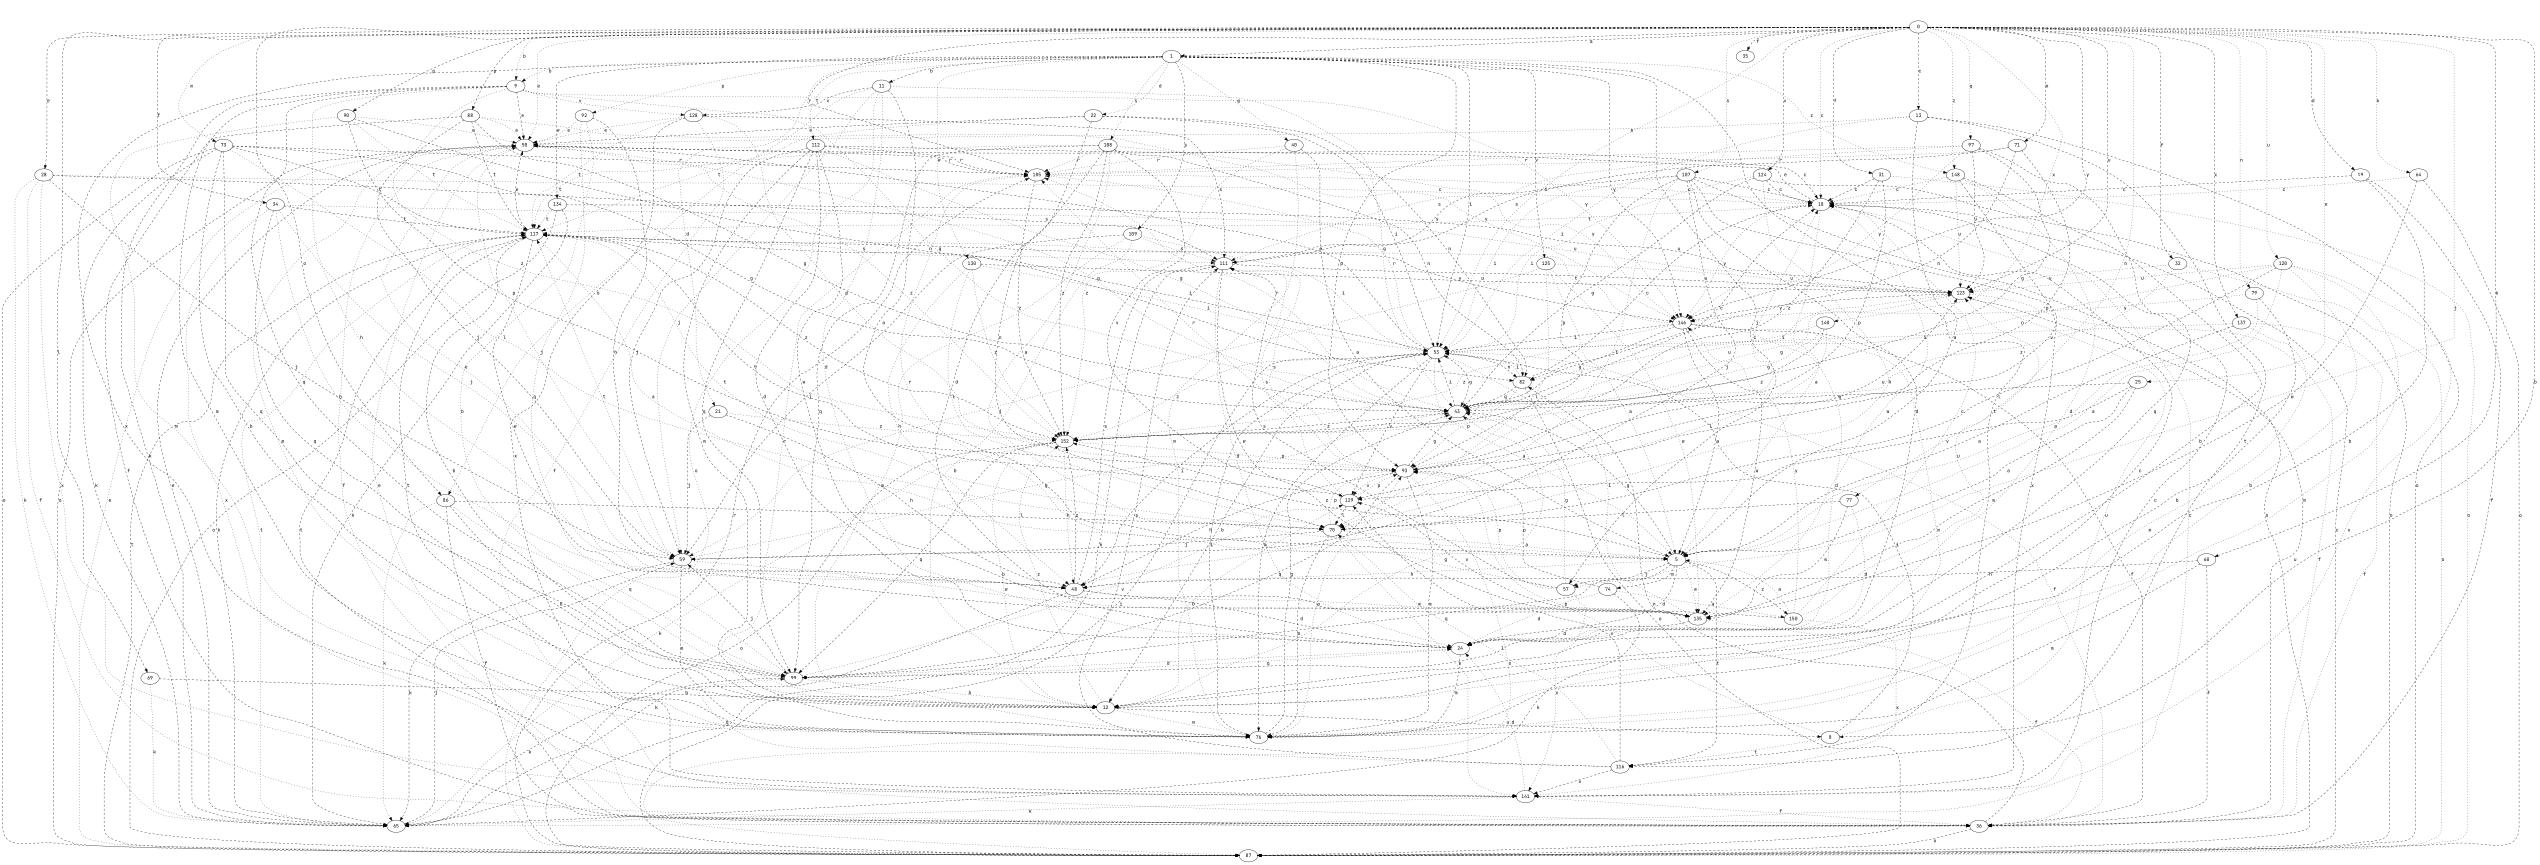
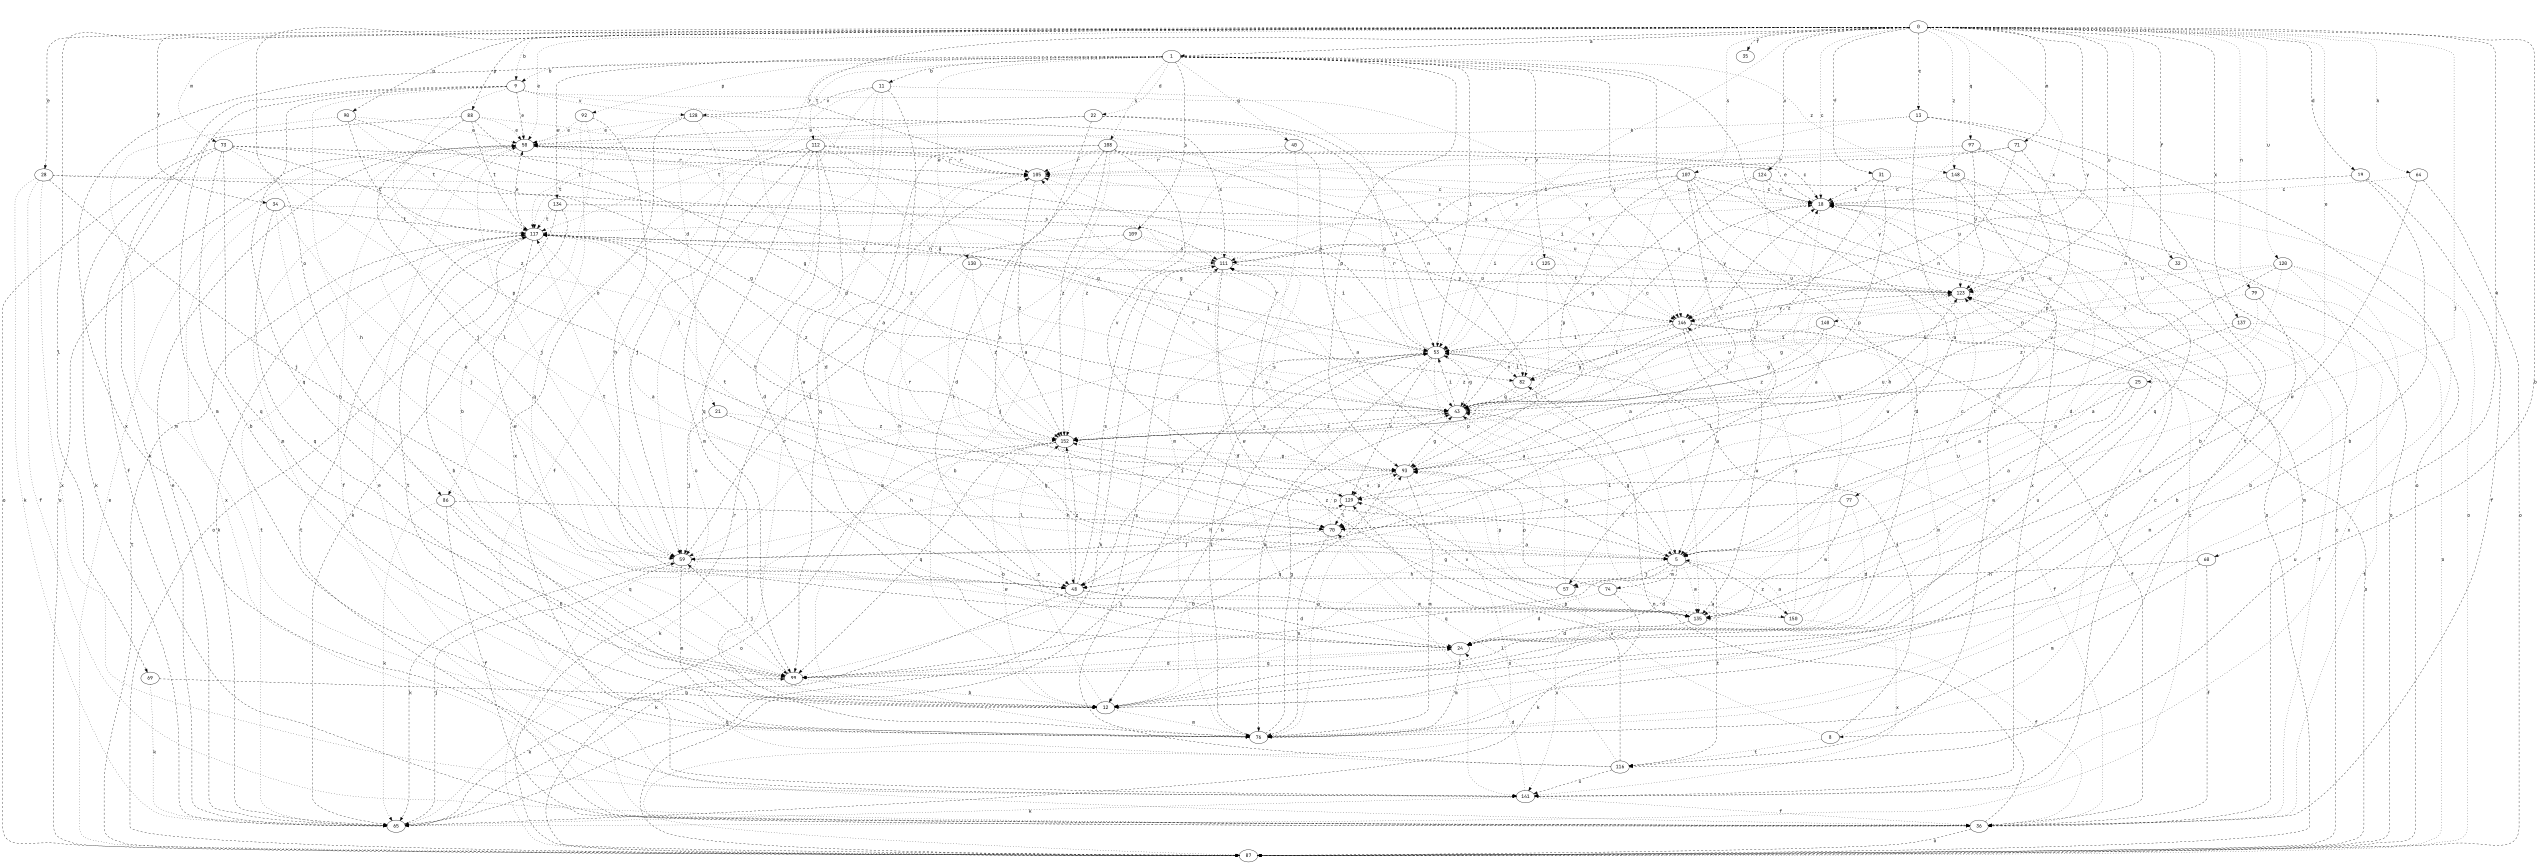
edge "12" -> "8": now "12" -> "123"
edge "82" -> "87": now "140" -> "87"
